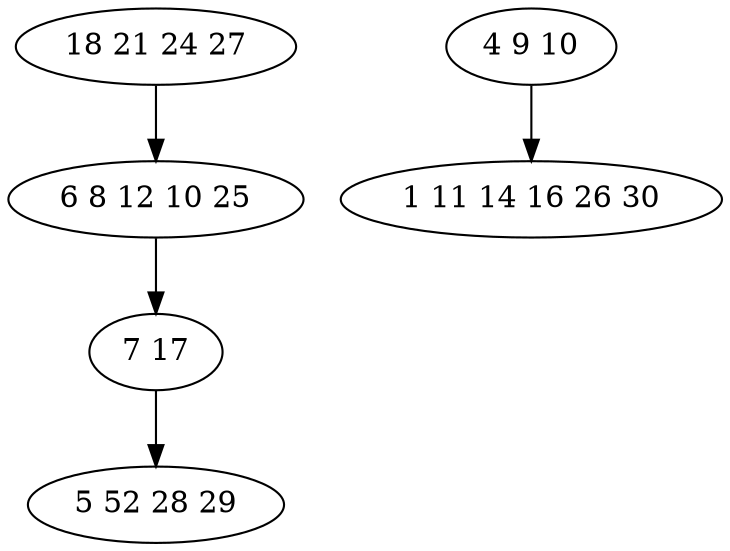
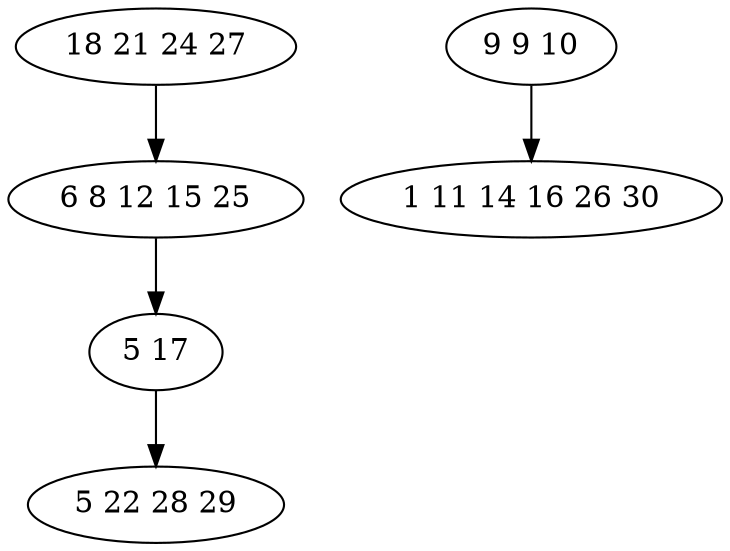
node "4 9 10": label "4 9 10" -> "9 9 10"
node "6 8 12 10 25": label "6 8 12 10 25" -> "6 8 12 15 25"
node "7 17": label "7 17" -> "5 17"
node "5 52 28 29": label "5 52 28 29" -> "5 22 28 29"
